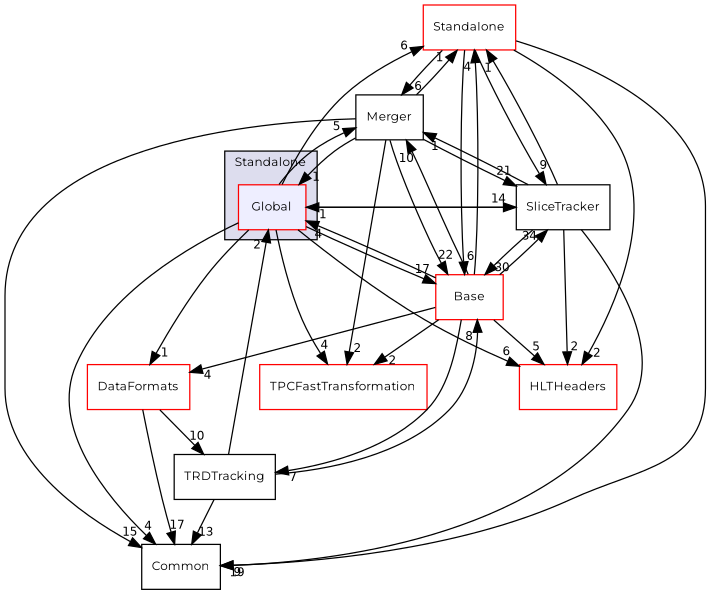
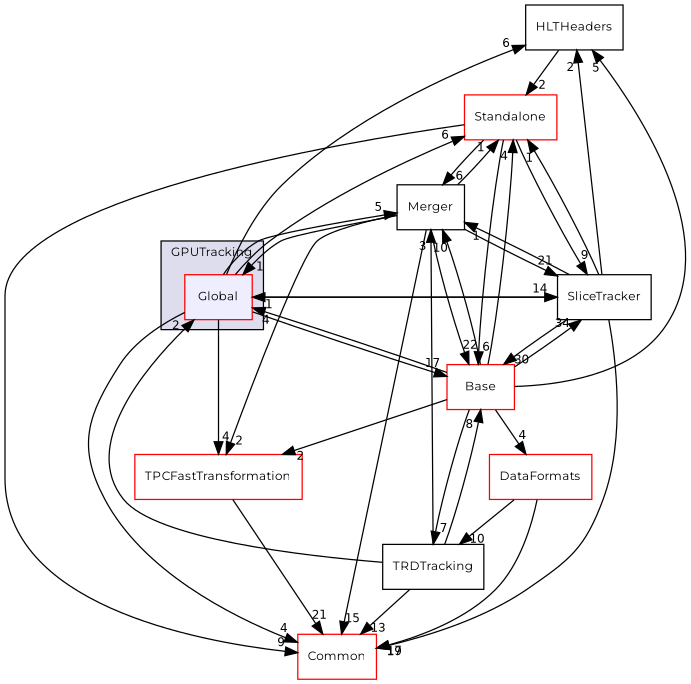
cluster "Standalone": label "Standalone" -> "GPUTracking"
edge "Standalone" -> "HLTHeaders": reversed
edge "Global" -> "DataFormats": removed
node "HLTHeaders": color red -> black
edge "TRDTracking" -> "Merger": added
edge "TPCFastTransformation" -> "Common": added
node "Common": color black -> red
